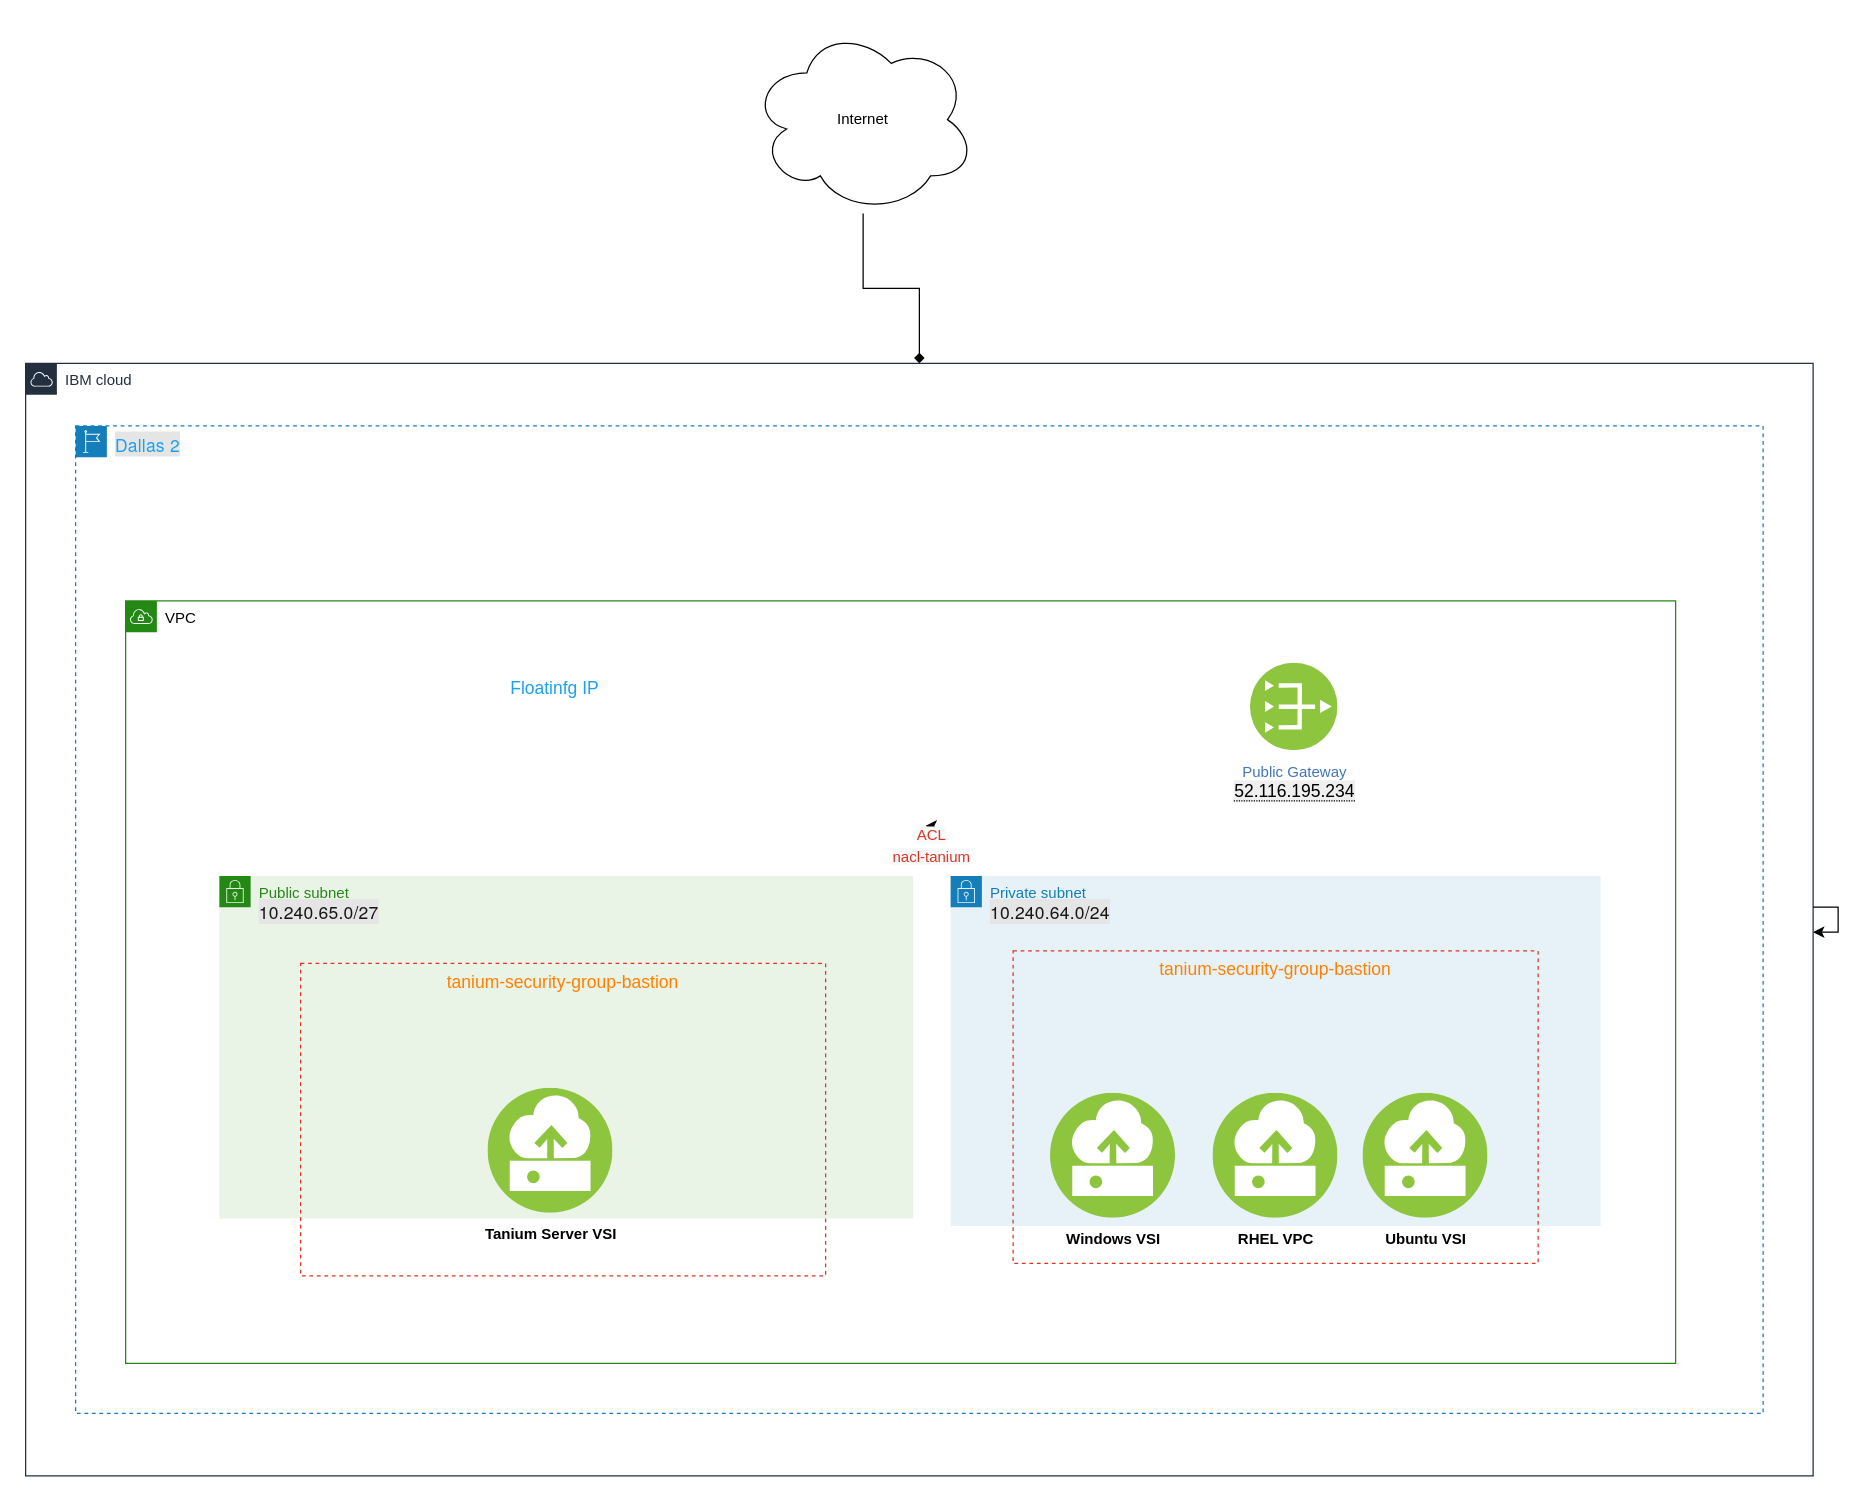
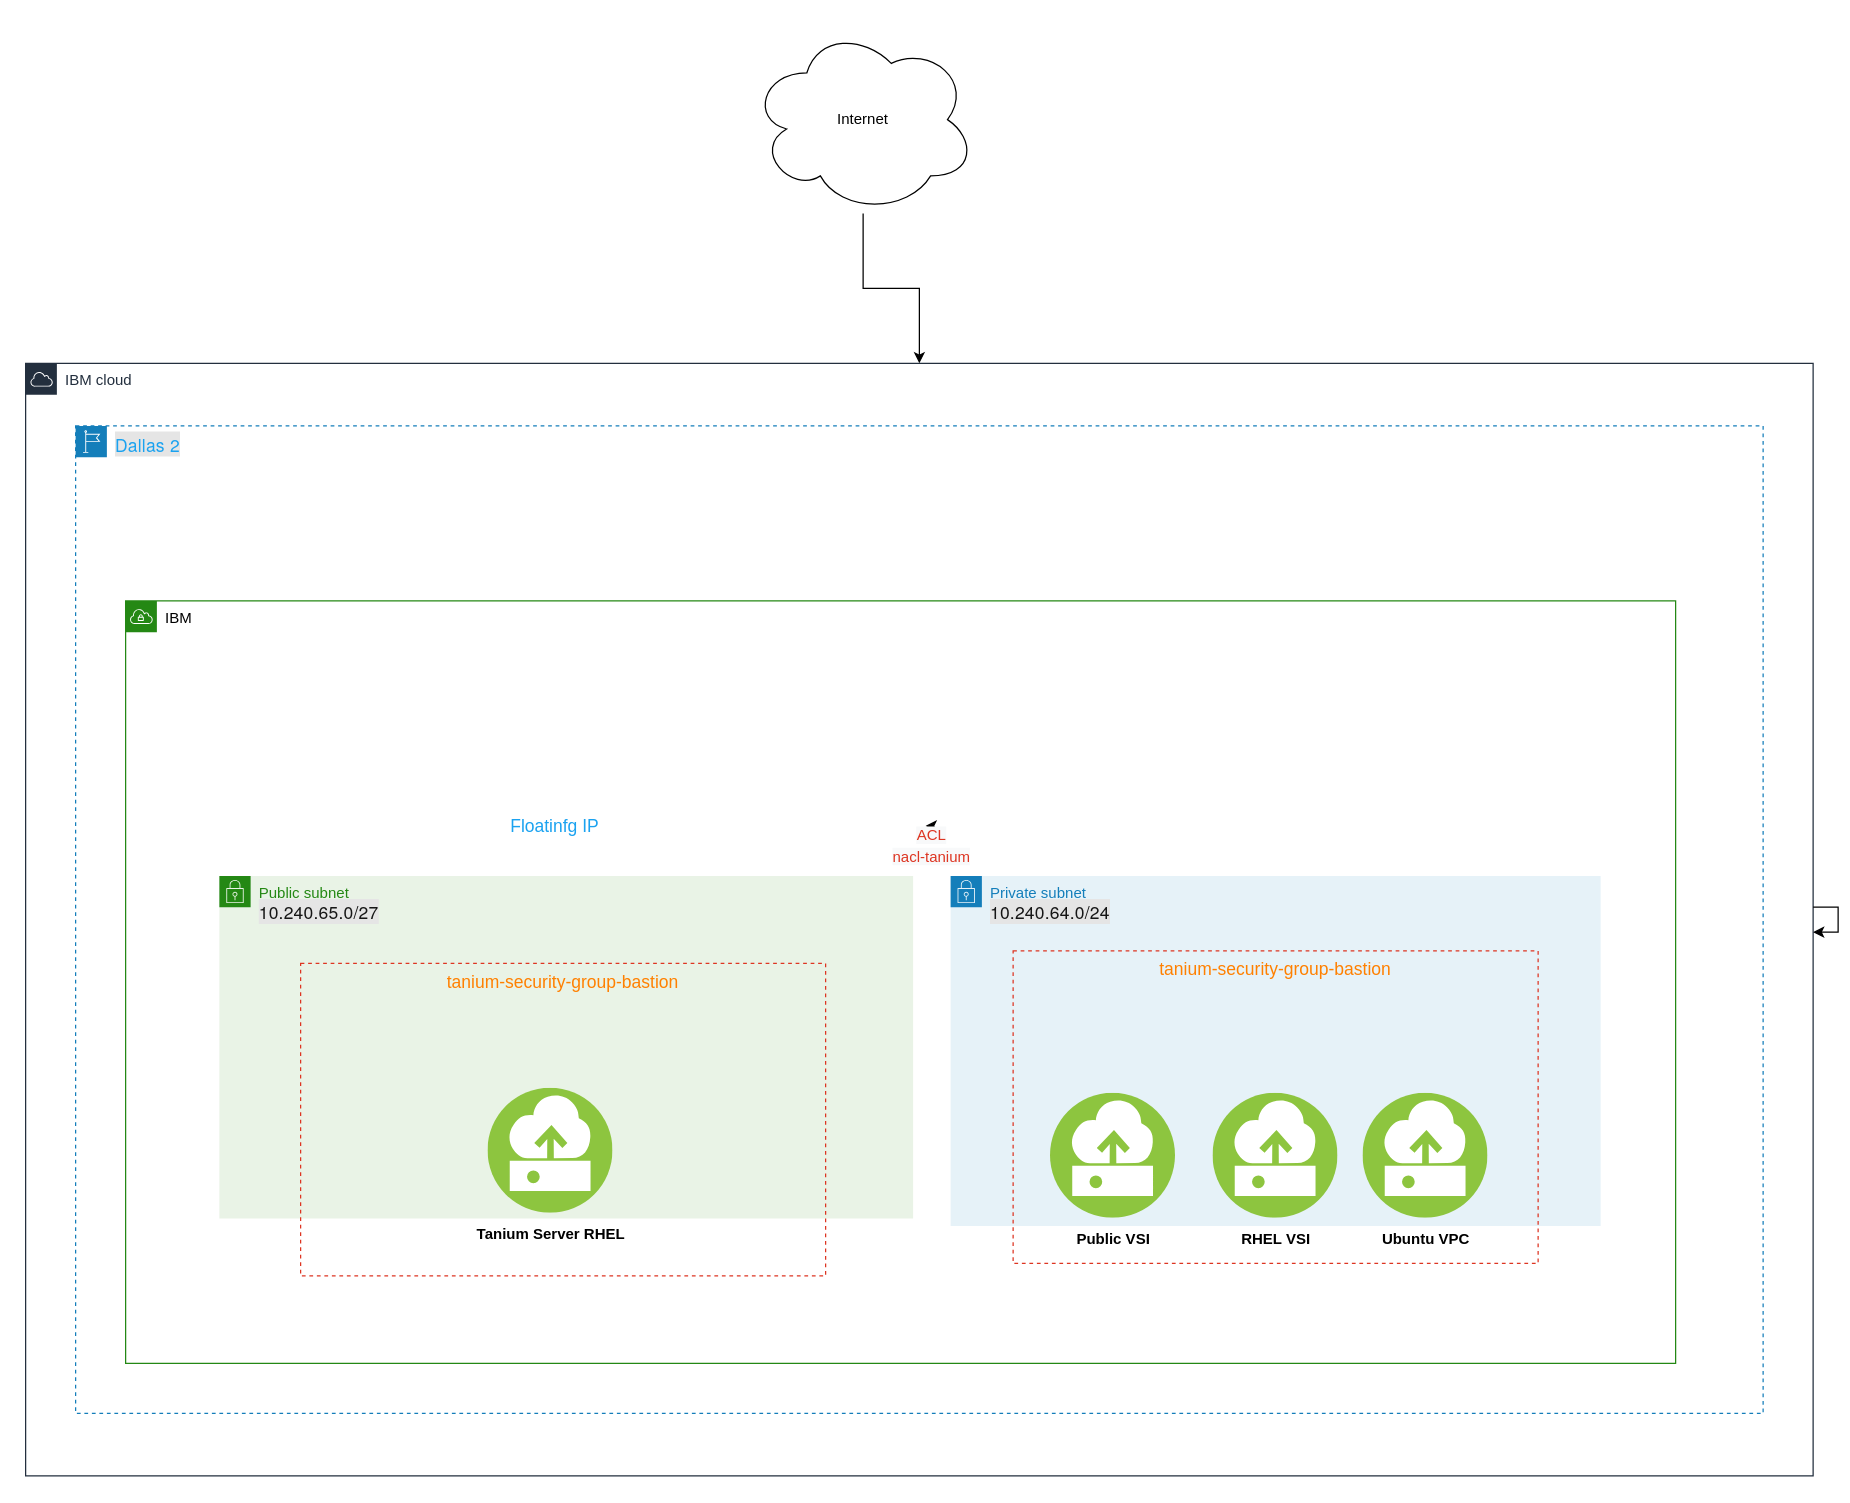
edge "Internet" -> "IBM cloud": arrowhead diamond -> classic
node "VPC": label "VPC" -> "IBM"
node "Floatinfg IP": moved (557, 688) -> (557, 826)
node "Public Gateway 52.116.195.234 Copy IP address": removed
node "Tanium Server VSI": label "Tanium Server VSI" -> "Tanium Server RHEL"
node "Windows VSI": label "Windows VSI" -> "Public VSI"
node "RHEL VPC": label "RHEL VPC" -> "RHEL VSI"
node "Ubuntu VSI": label "Ubuntu VSI" -> "Ubuntu VPC"
